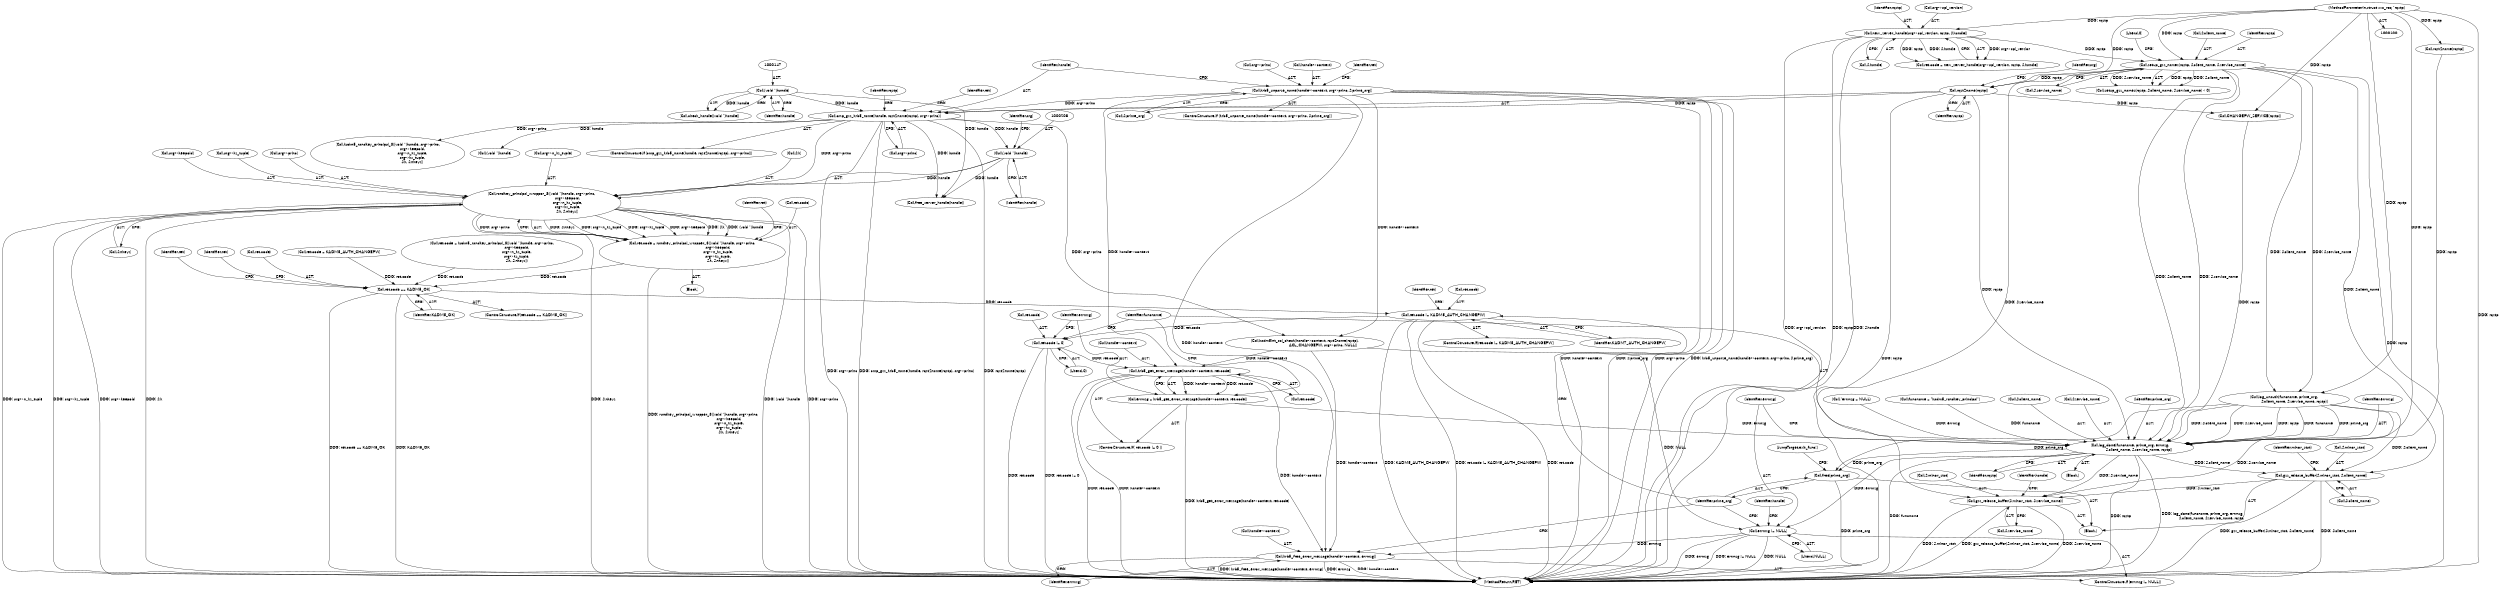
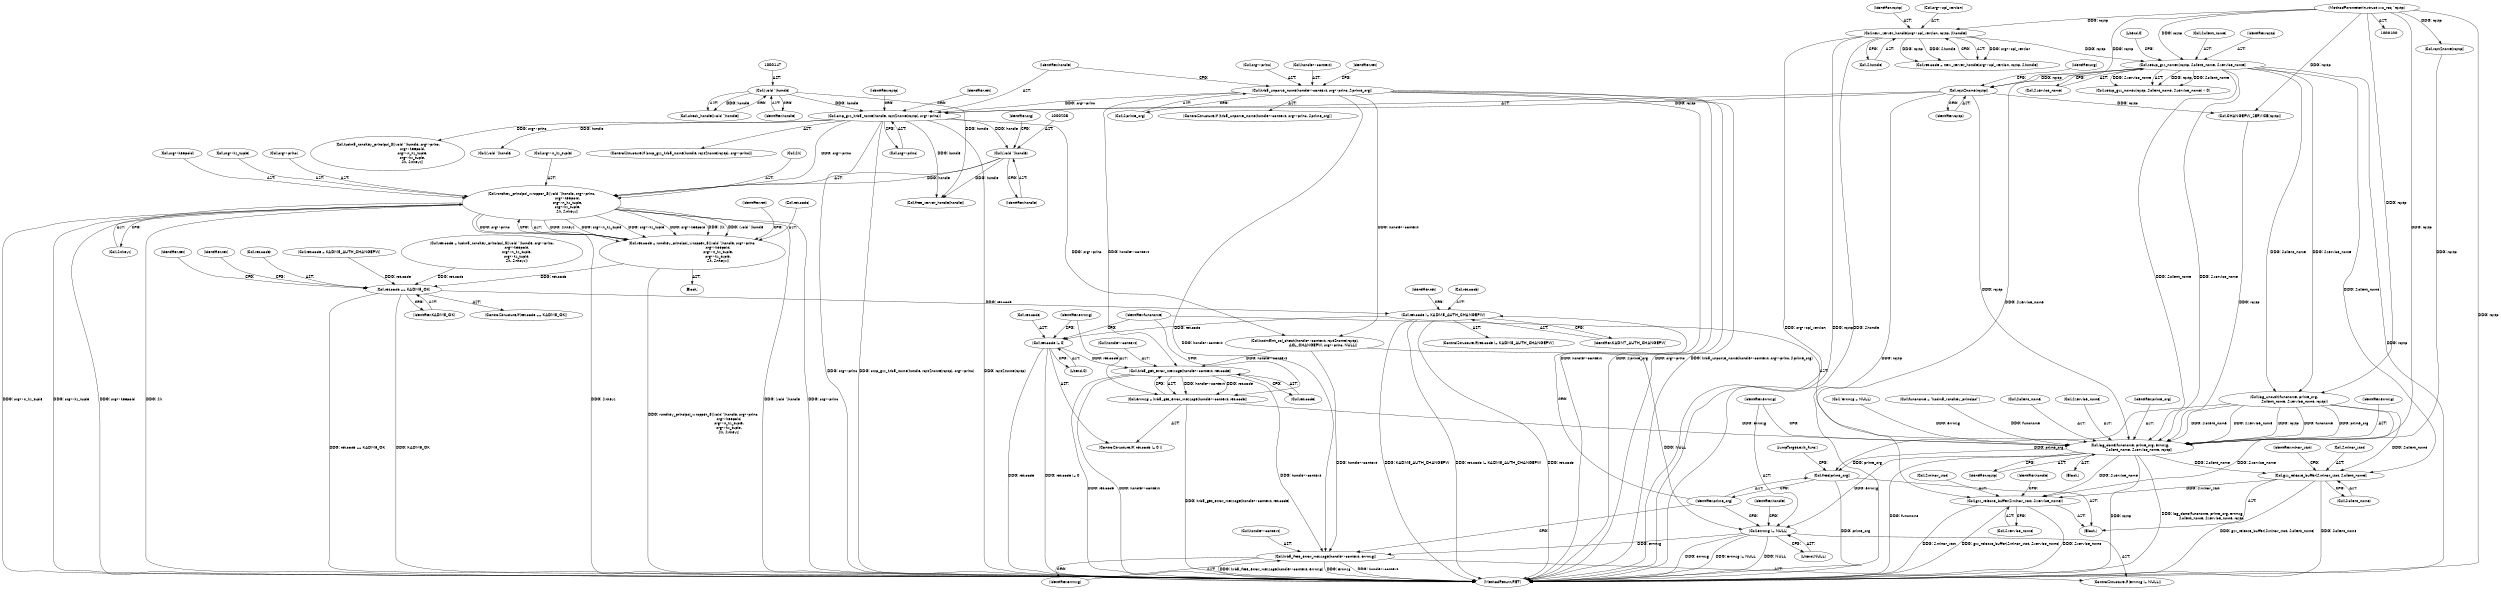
edge "(Call,krb5_get_error_message(handle->context, ret.code))" -> "(ControlStructure,if( ret.code != 0 ))": now "(Call,ret.code != 0)" -> "(ControlStructure,if( ret.code != 0 ))"
